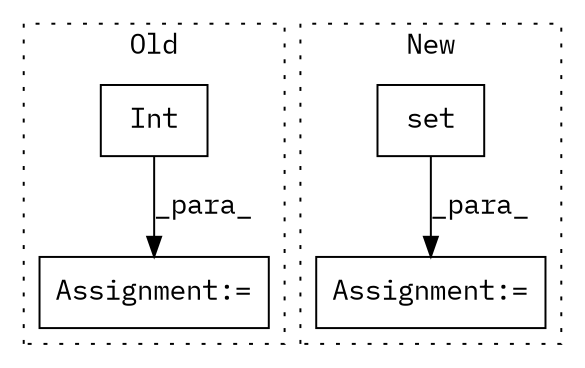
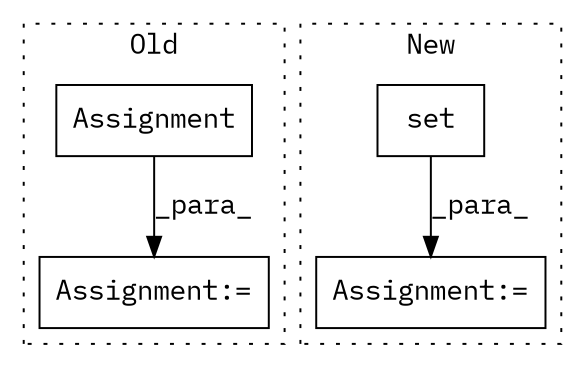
node "Int": label "Int" -> "Assignment"
